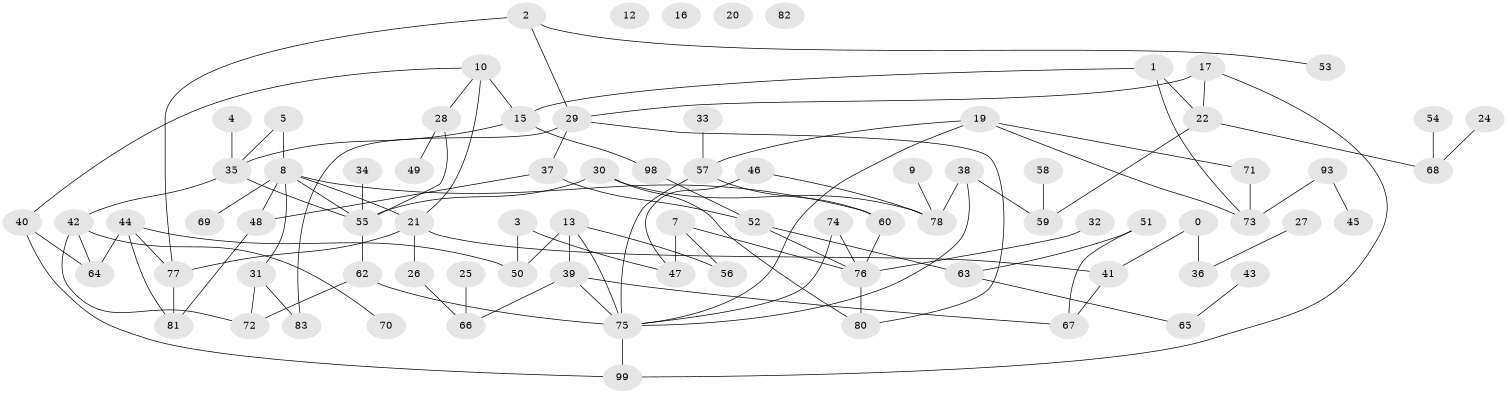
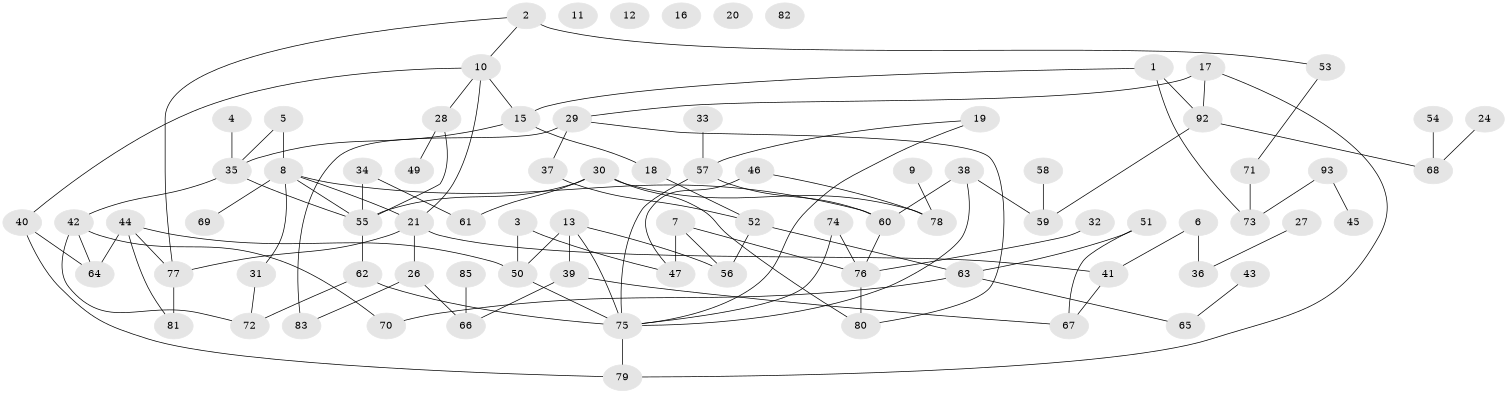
node "11": added
edge "2" -- "29": now "2" -- "10"
node "22": label "22" -> "92"
edge "19" -- "71": now "53" -- "71"
edge "19" -- "73": removed
node "98": label "98" -> "18"
edge "38" -- "78": now "38" -- "60"
node "48": removed
node "61": added
node "0": label "0" -> "6"
edge "52" -- "76": now "52" -- "56"
node "25": label "25" -> "85"
edge "63" -- "70": added
edge "31" -- "83": now "26" -- "83"
edge "39" -- "75": now "50" -- "75"
node "99": label "99" -> "79"
